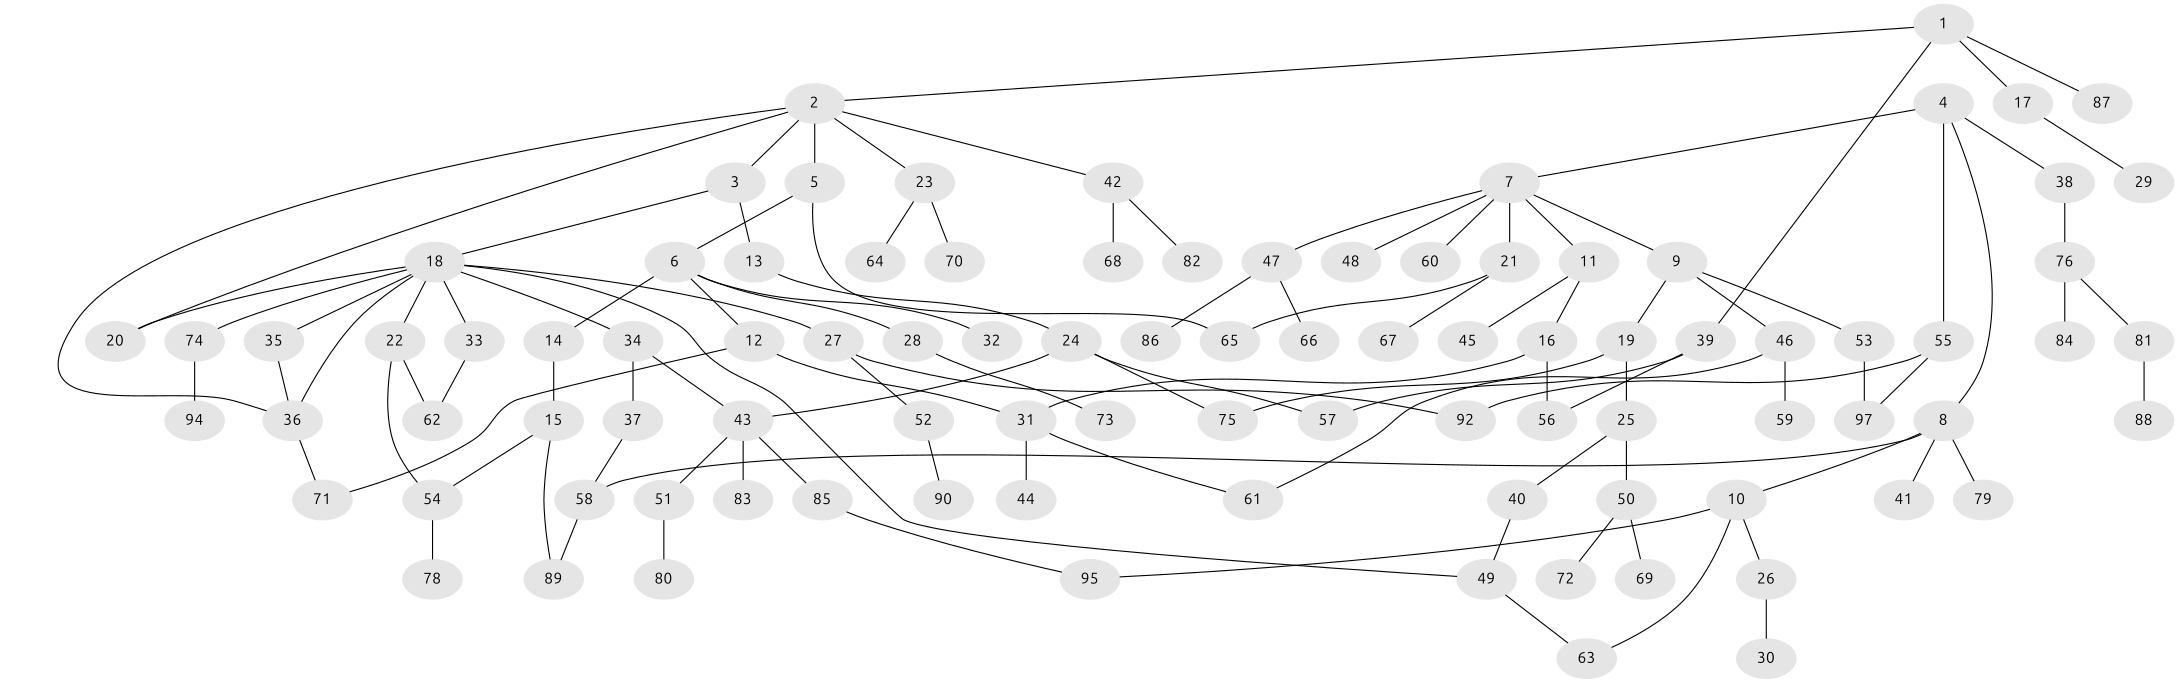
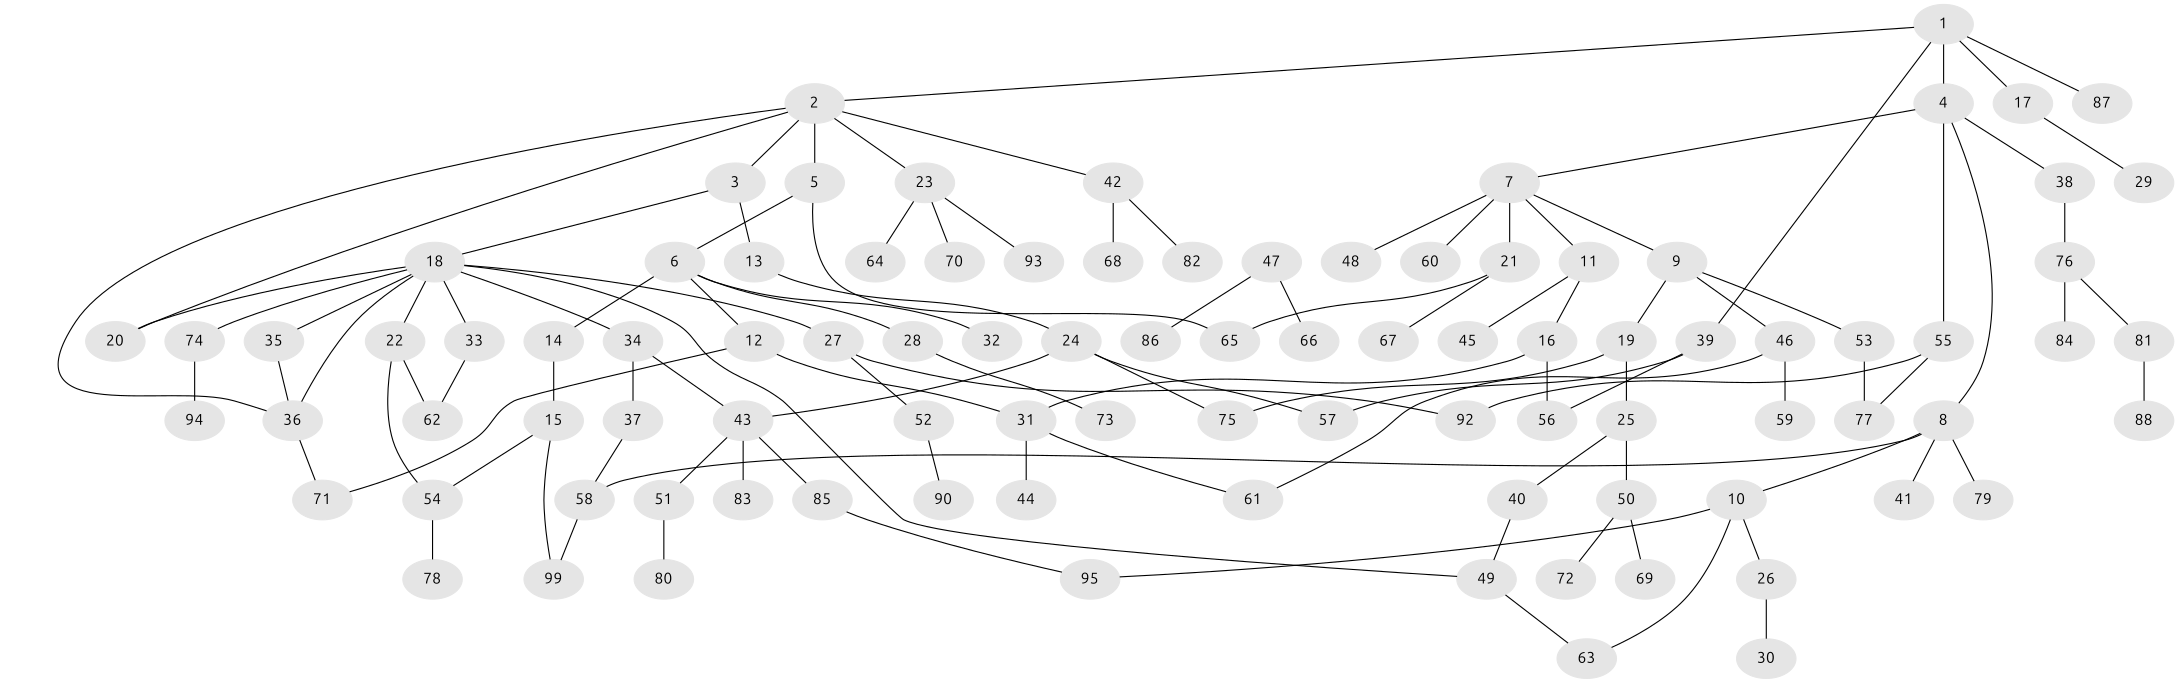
edge "1" -- "4": added
edge "7" -- "47": removed
node "93": added
node "97": label "97" -> "77"
node "89": label "89" -> "99"
